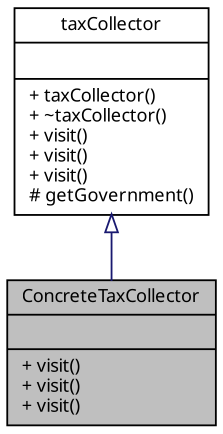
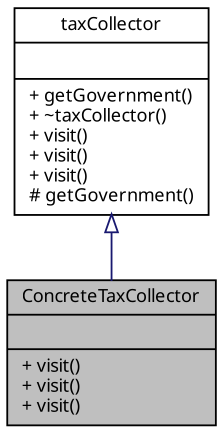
node "taxCollector": text "+ taxCollector()" -> "+ getGovernment()"
